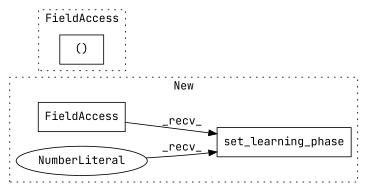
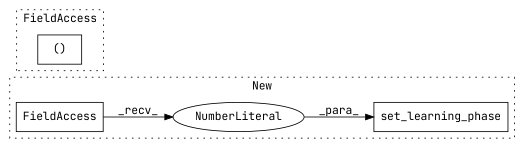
edge "FieldAccess" -> "set_learning_phase": now "FieldAccess" -> "NumberLiteral"
edge "NumberLiteral" -> "set_learning_phase": label "_recv_" -> "_para_"
